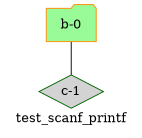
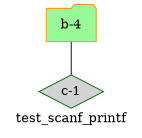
node "b-0": label "b-0" -> "b-4"
